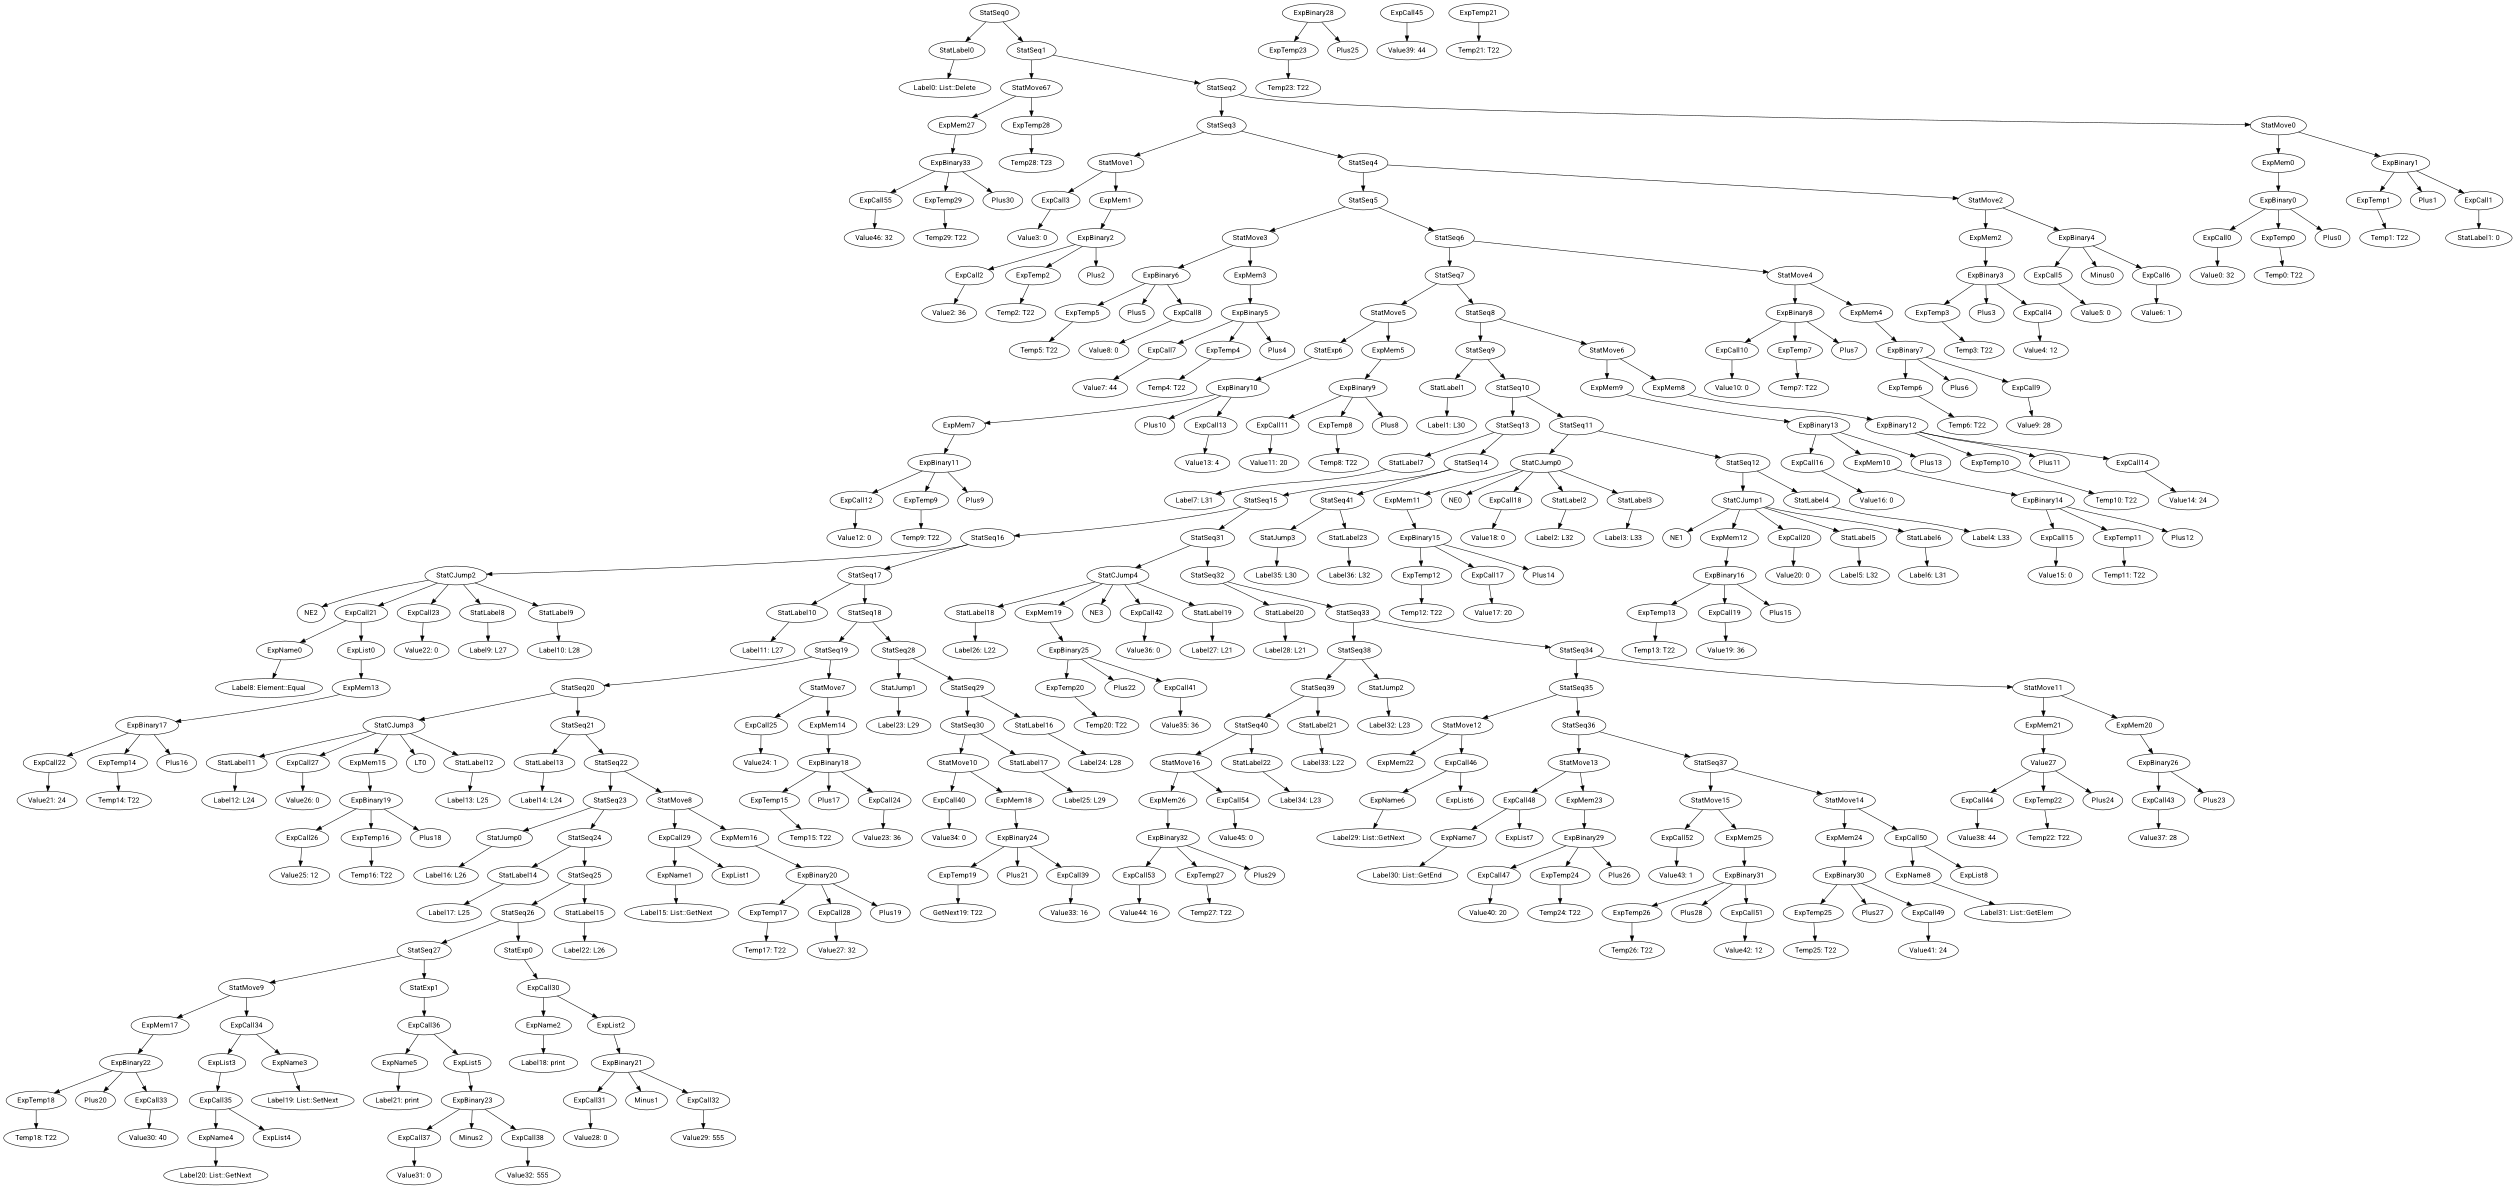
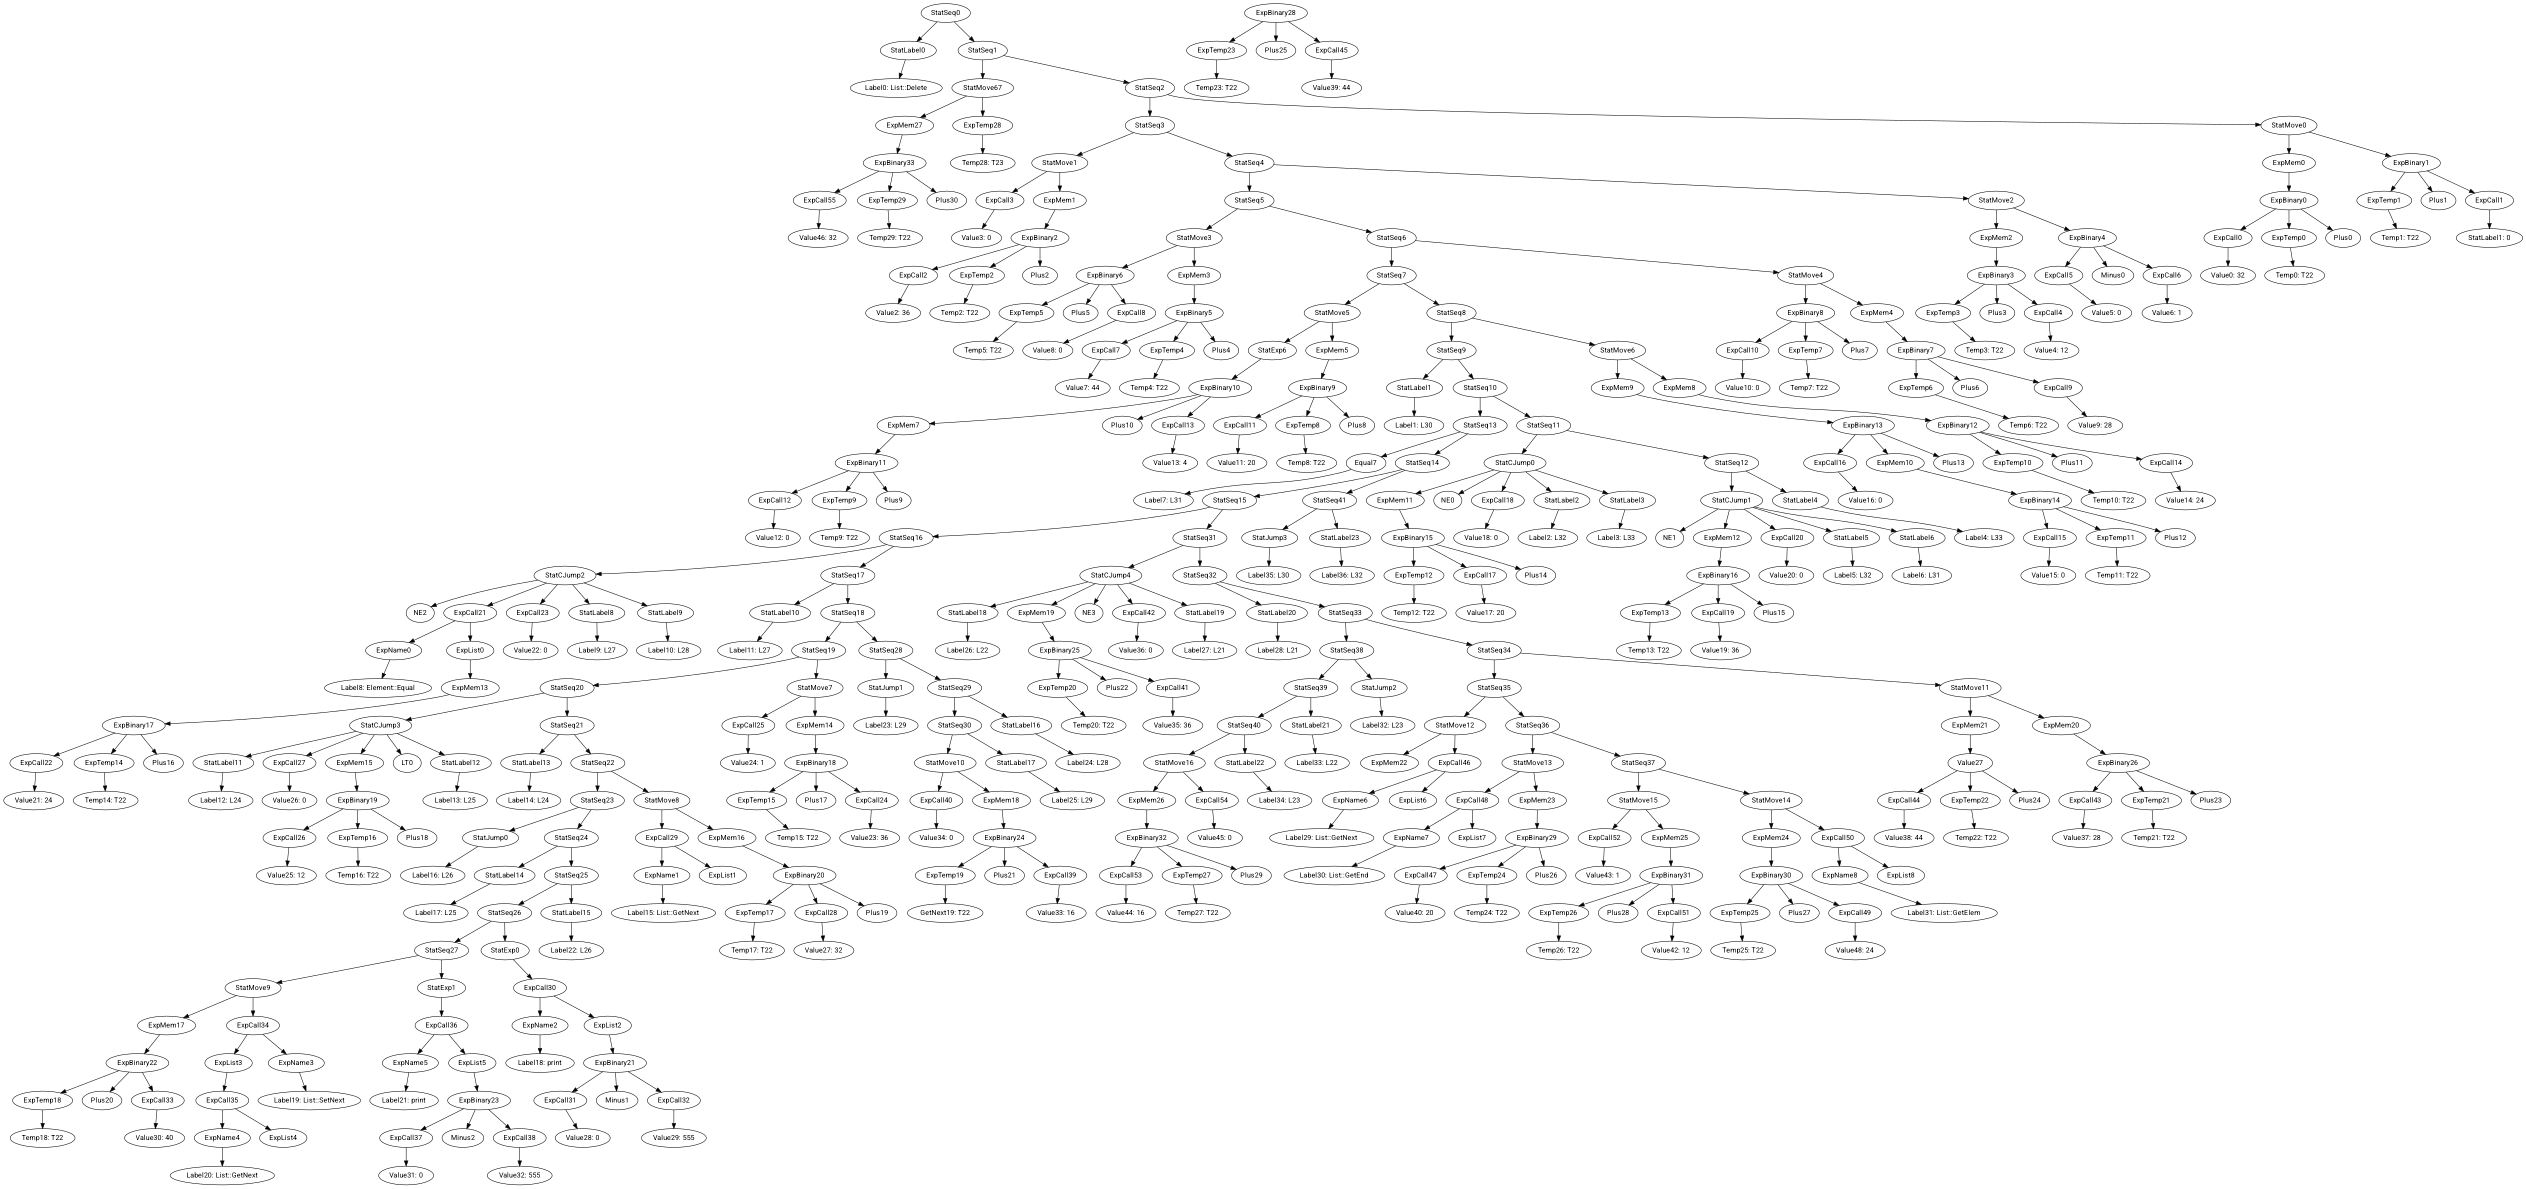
edge "ExpBinary28" -> "ExpCall45": added
node "StatLabel7": label "StatLabel7" -> "Equal7"
edge "ExpBinary26" -> "ExpTemp21": added
node "Value41: 24": label "Value41: 24" -> "Value48: 24"
